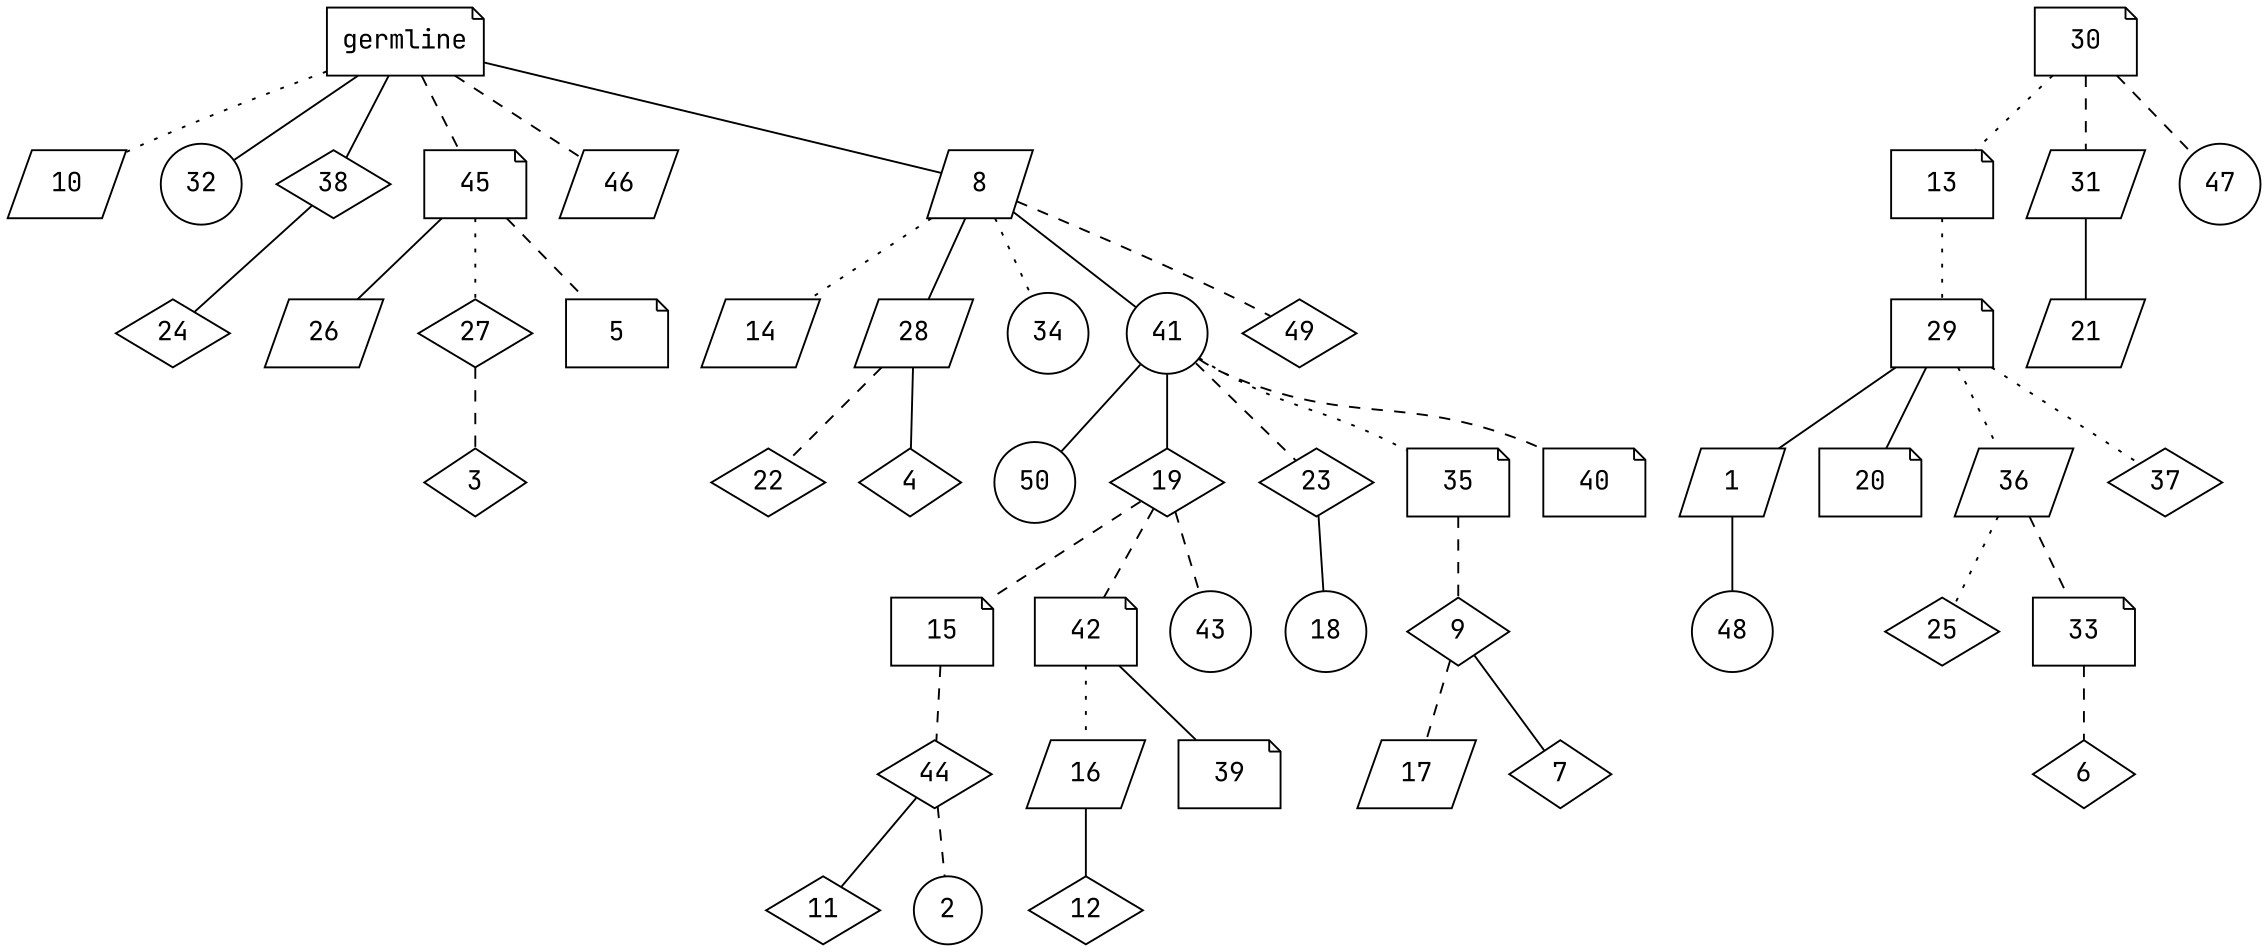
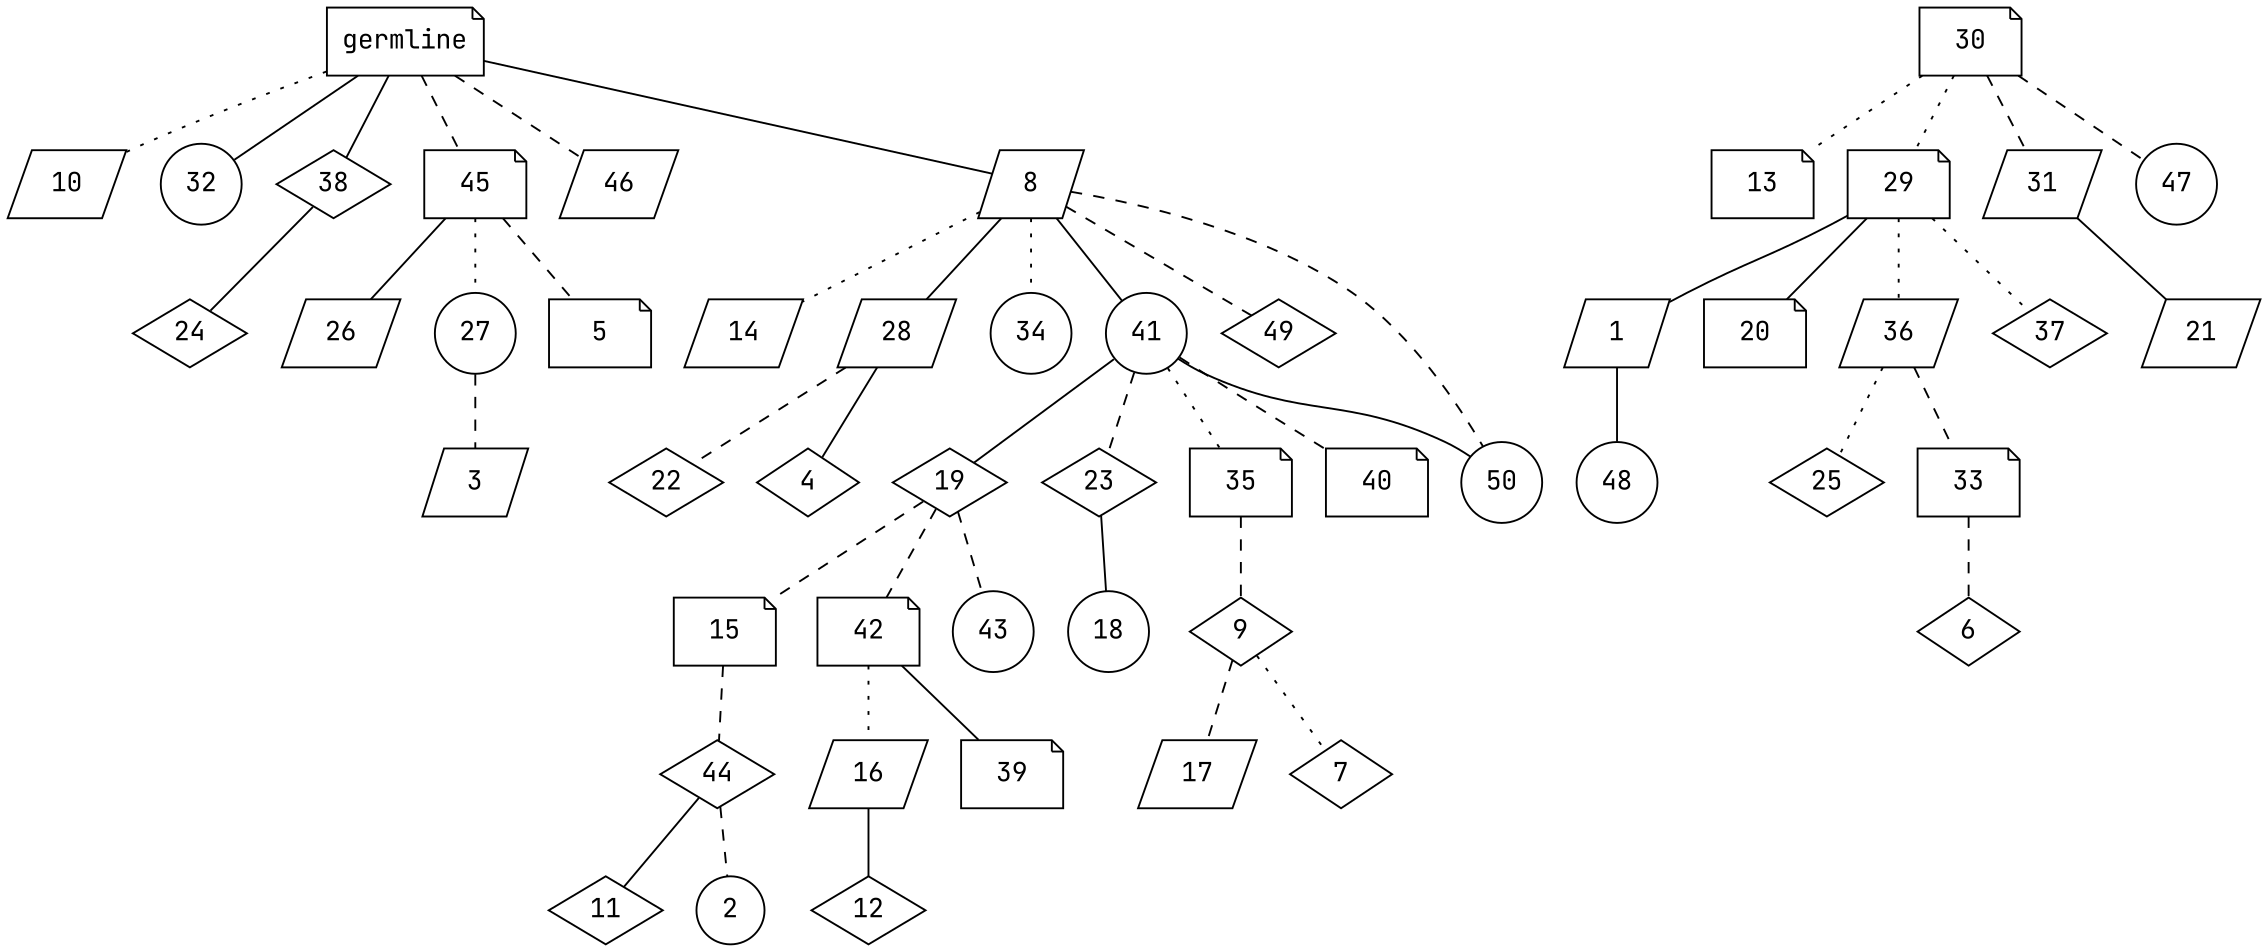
edge "13" -- "29": now "30" -- "29"
edge "8" -- "50": added
node "27": shape diamond -> circle
node "3": shape diamond -> parallelogram
edge "9" -- "7": style solid -> dotted
